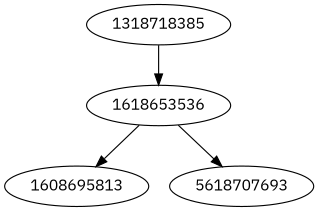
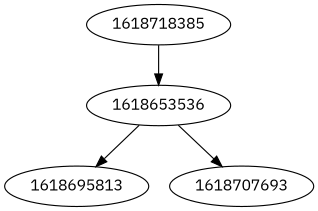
node "1318718385": label "1318718385" -> "1618718385"
node "1608695813": label "1608695813" -> "1618695813"
node "5618707693": label "5618707693" -> "1618707693"
